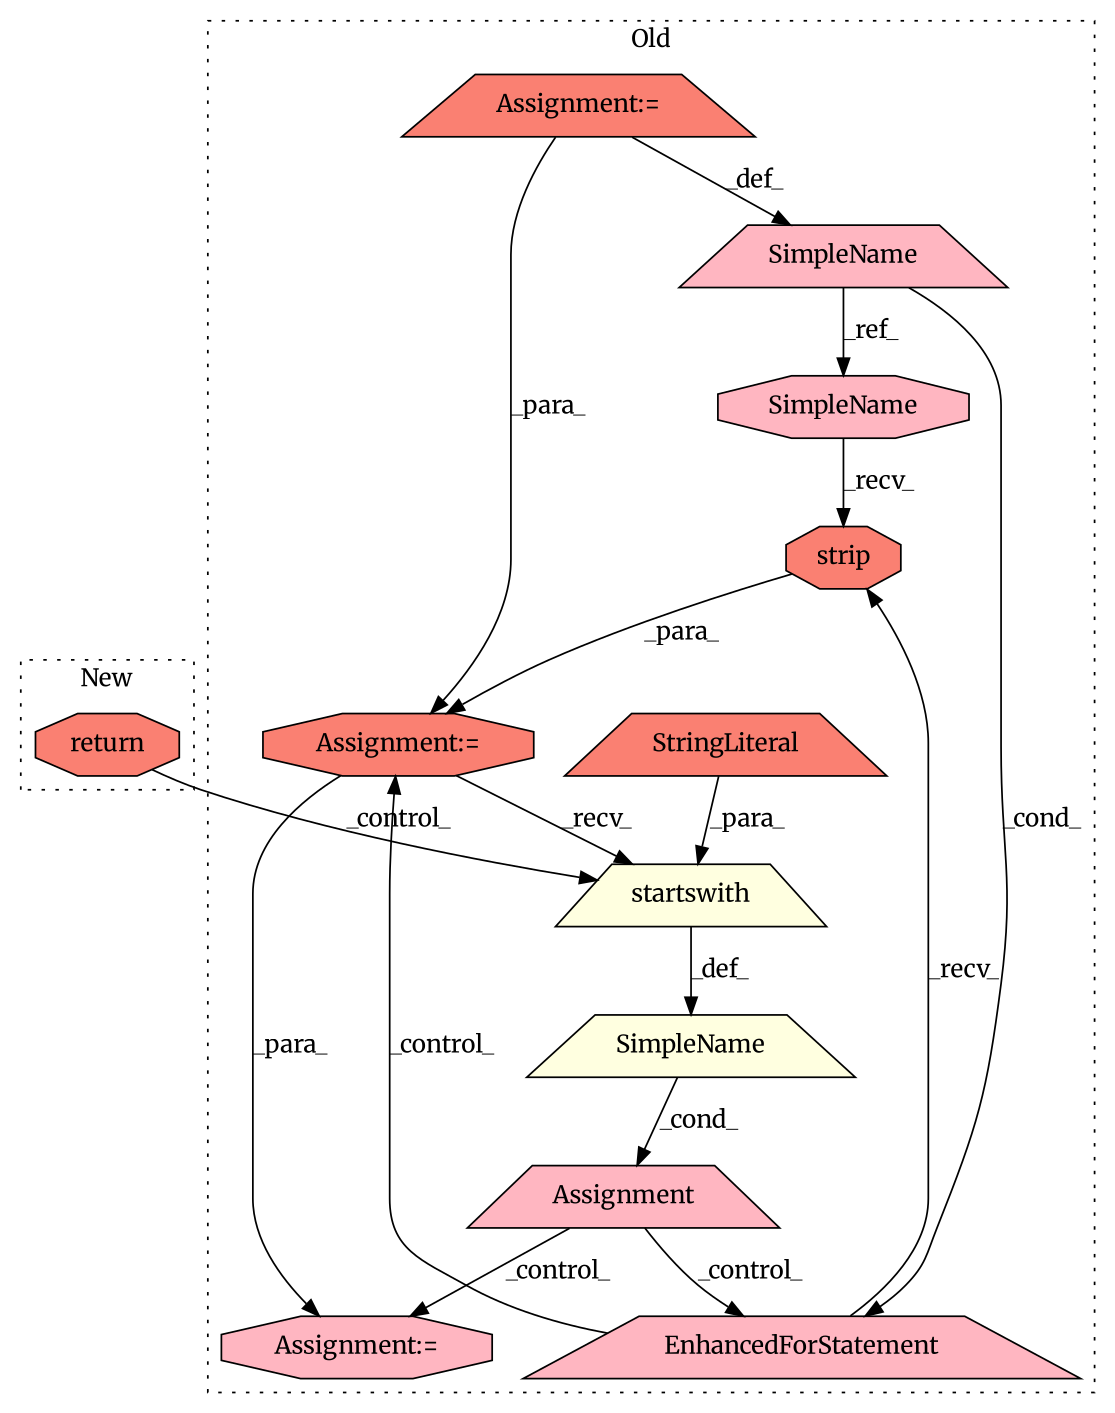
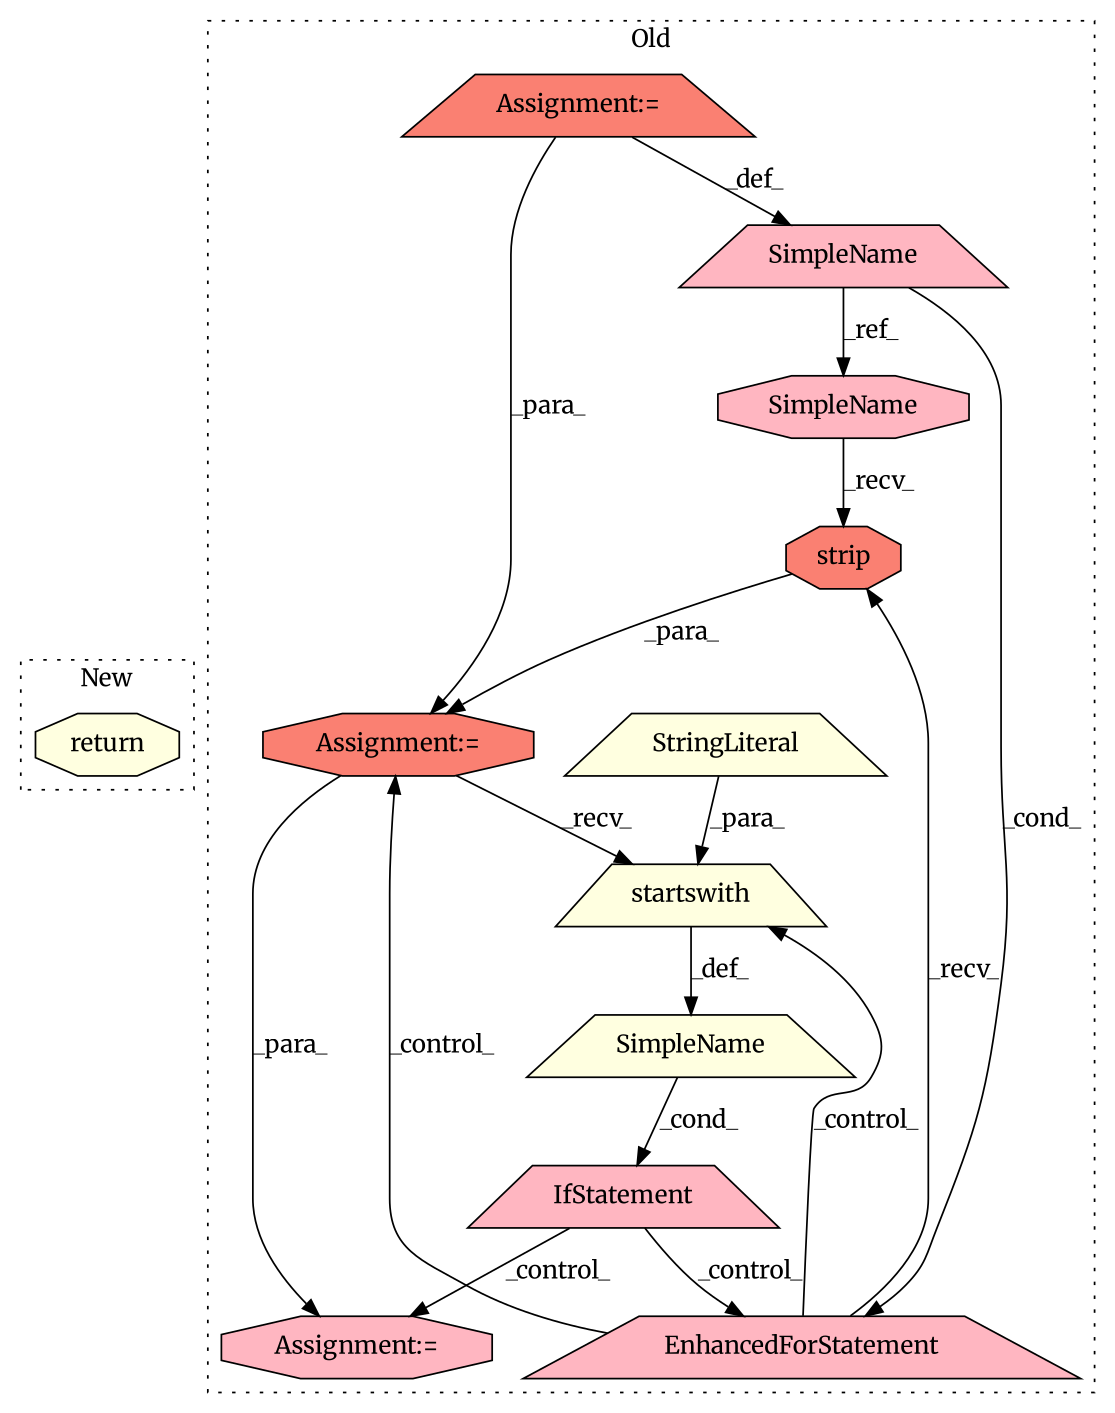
node "return": fillcolor salmon -> lightyellow
node "StringLiteral": fillcolor salmon -> lightyellow
edge "return" -> "startswith": now "EnhancedForStatement" -> "startswith"
node "Assignment": label "Assignment" -> "IfStatement"
